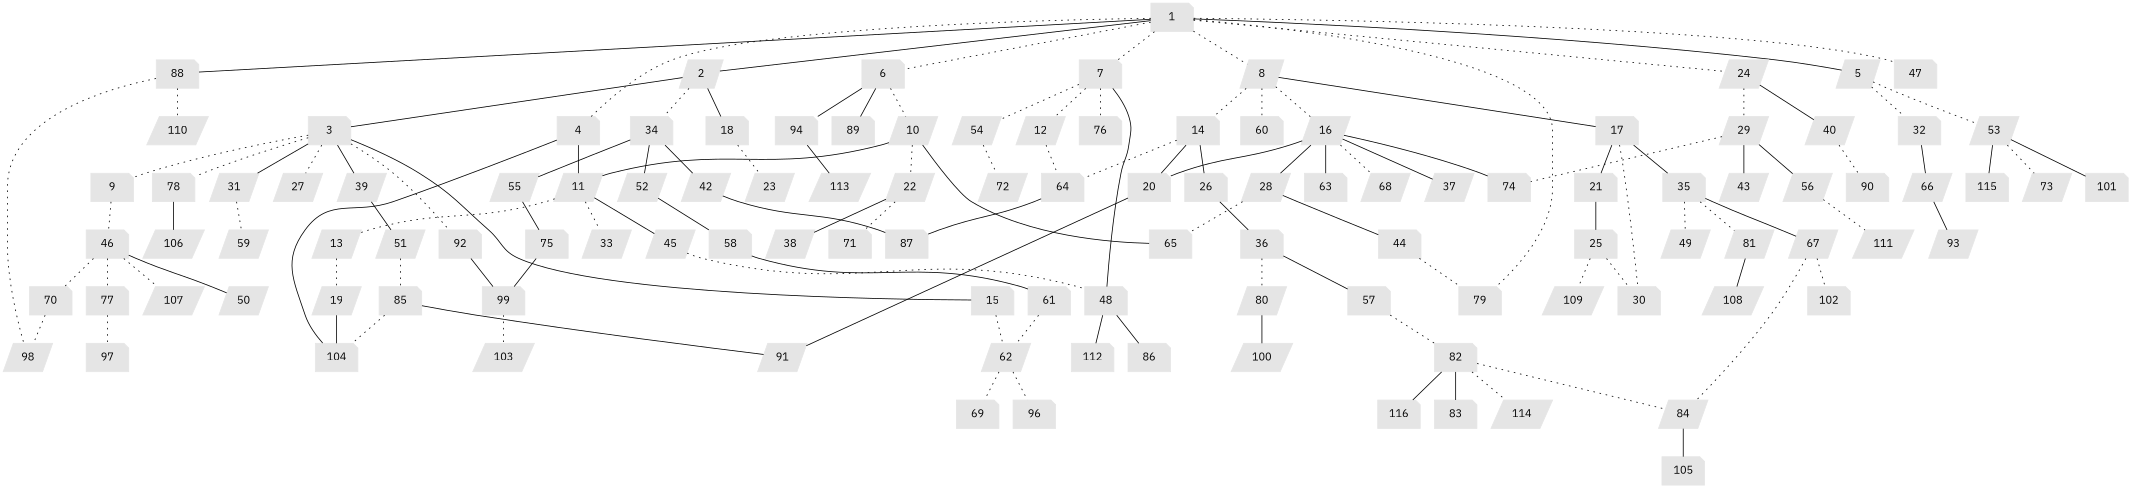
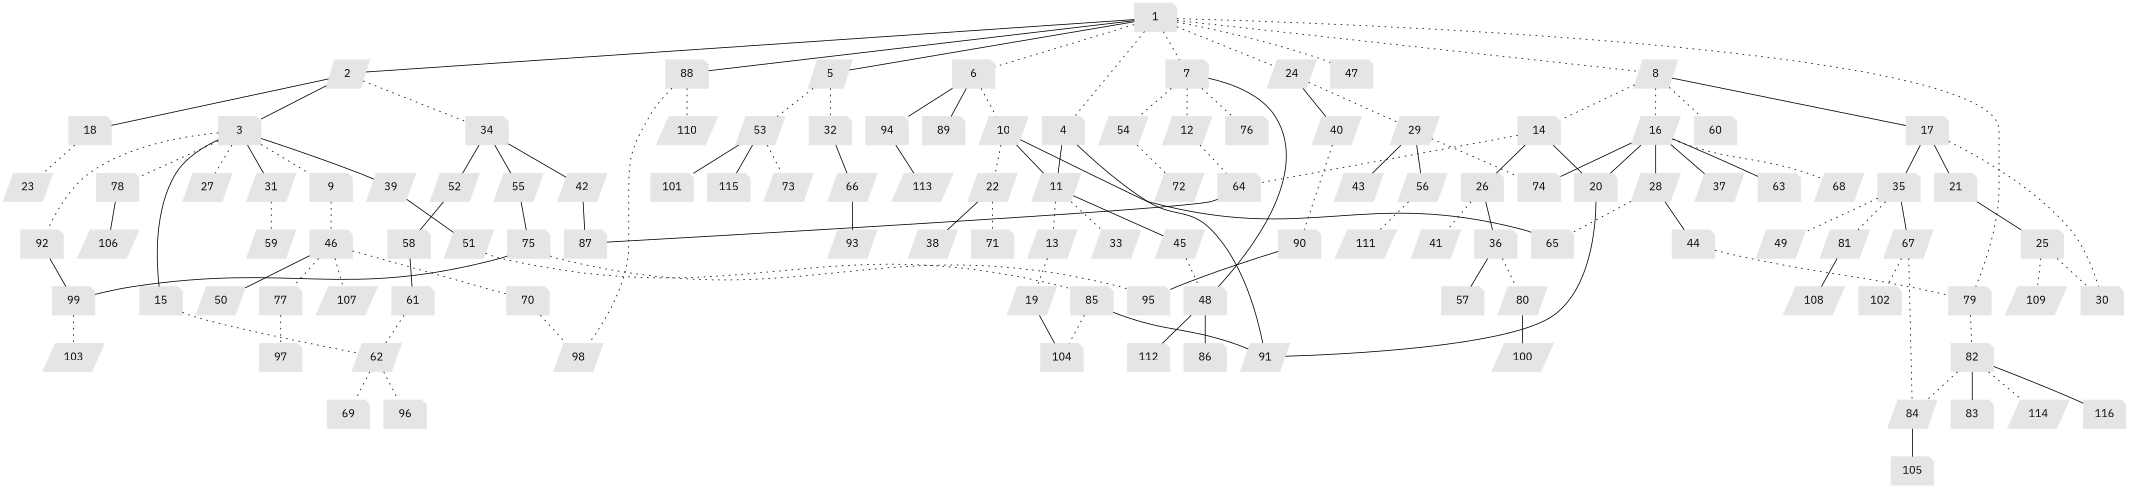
edge "4" -- "104": now "4" -- "91"
node "41": added
node "95": added
edge "57" -- "82": now "79" -- "82"
